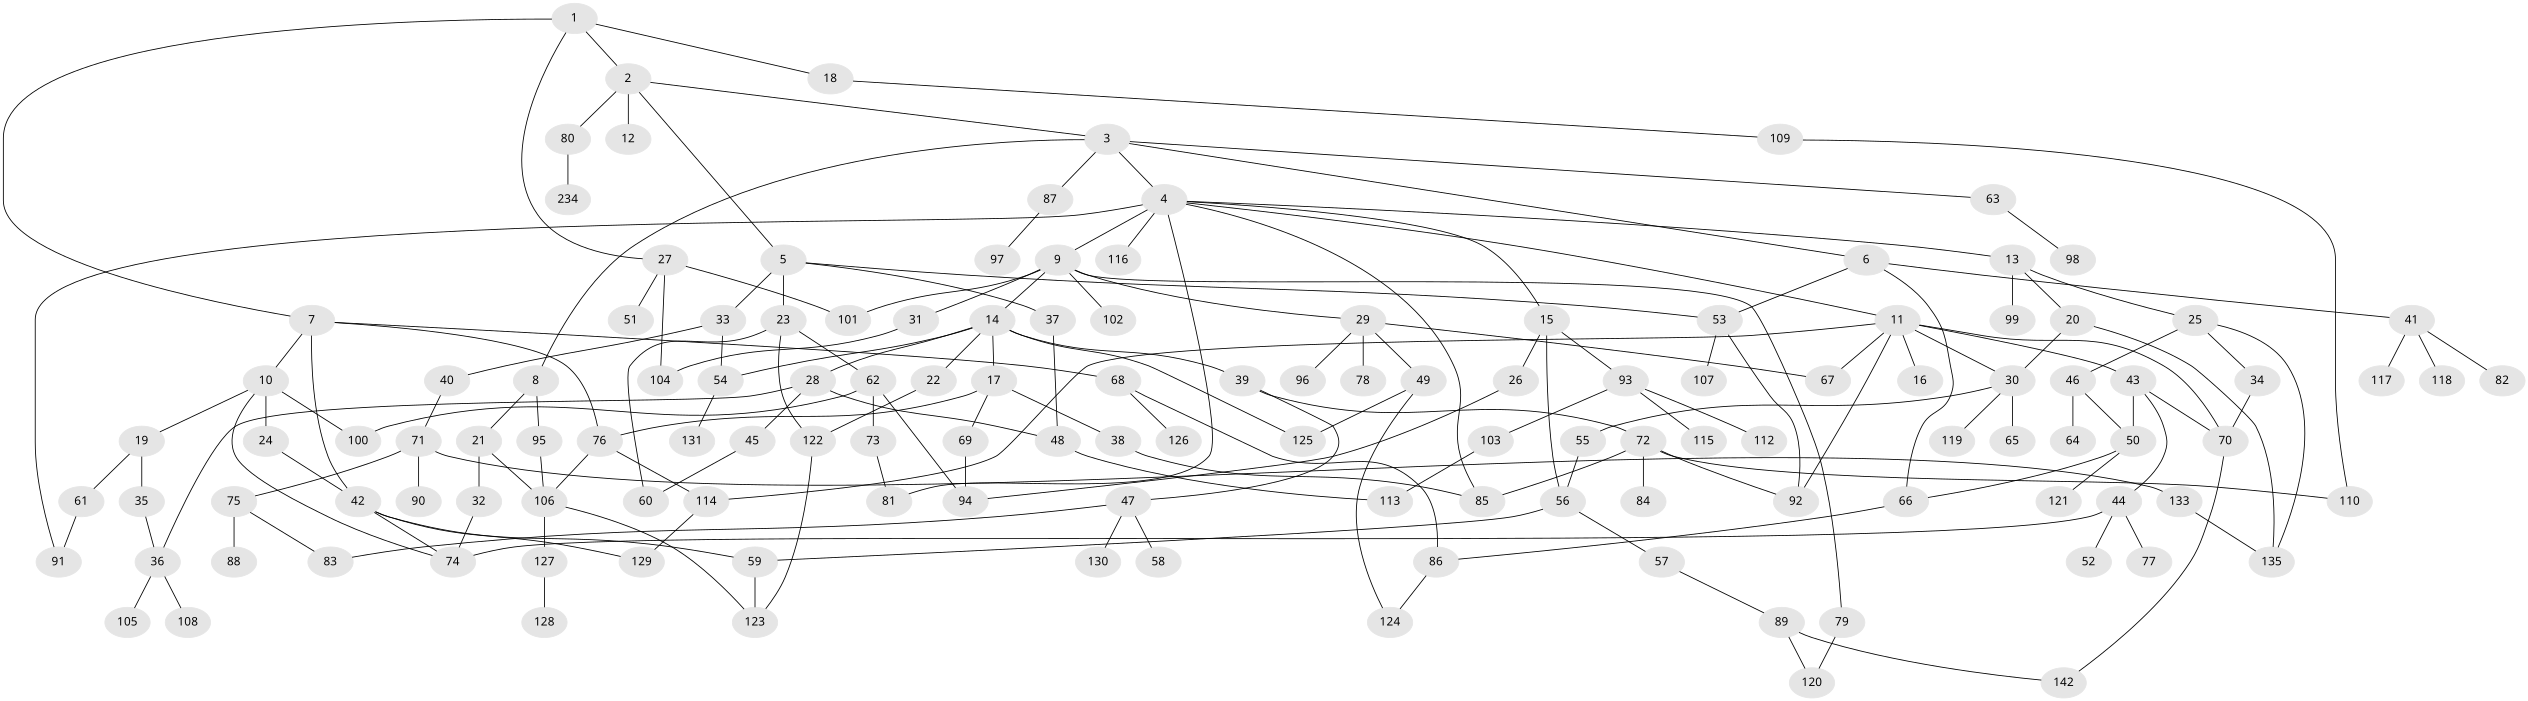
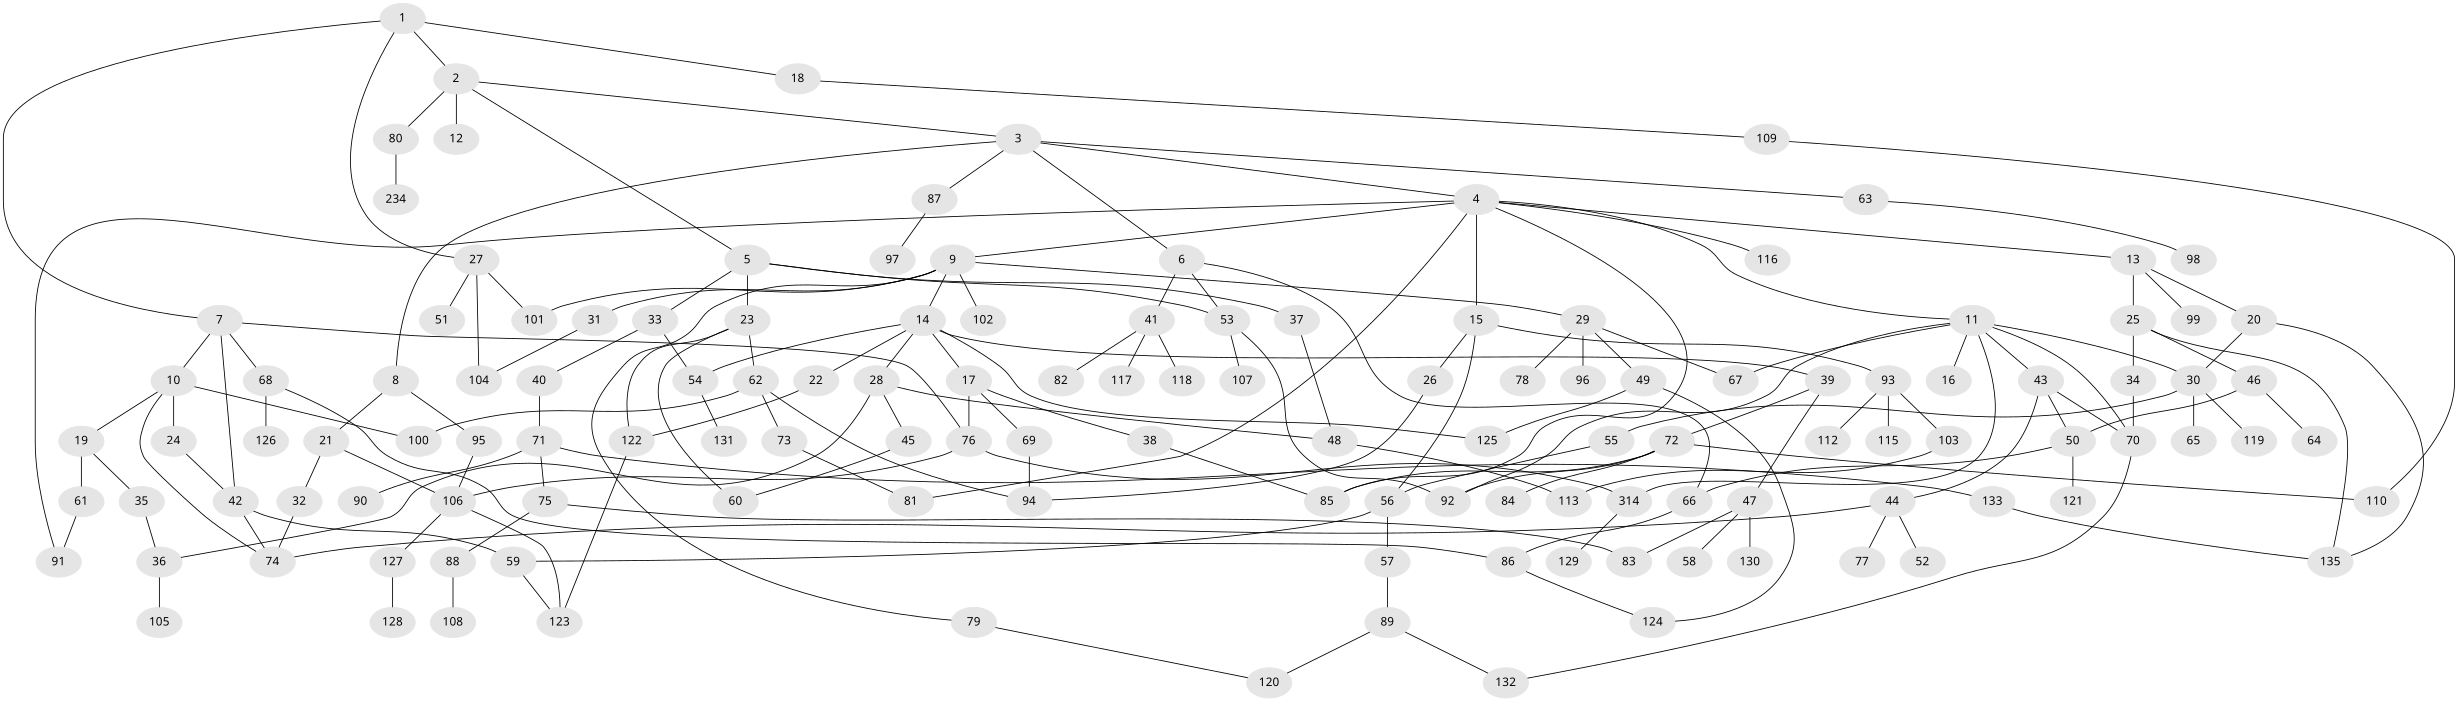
node "114": label "114" -> "314"
edge "42" -- "129": removed
edge "36" -- "108": now "88" -- "108"
node "142": label "142" -> "132"
